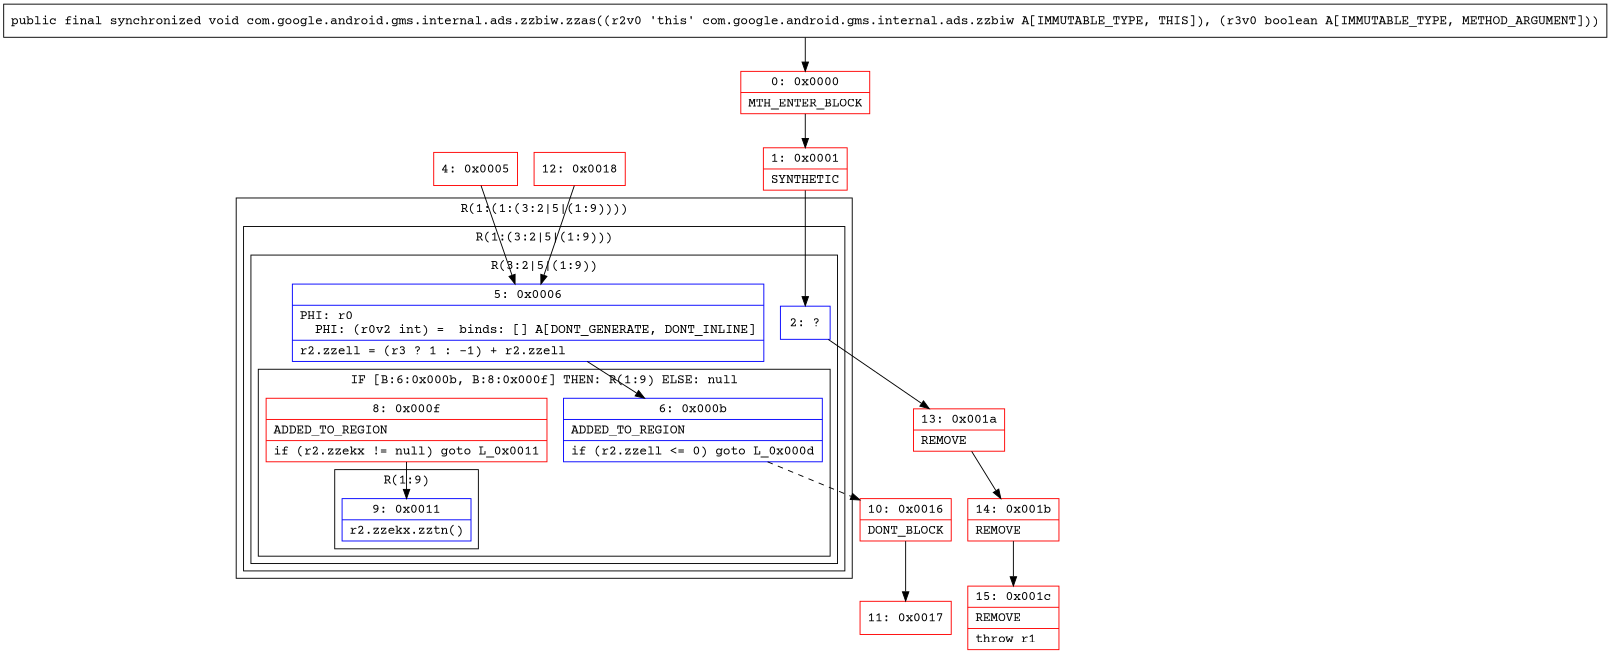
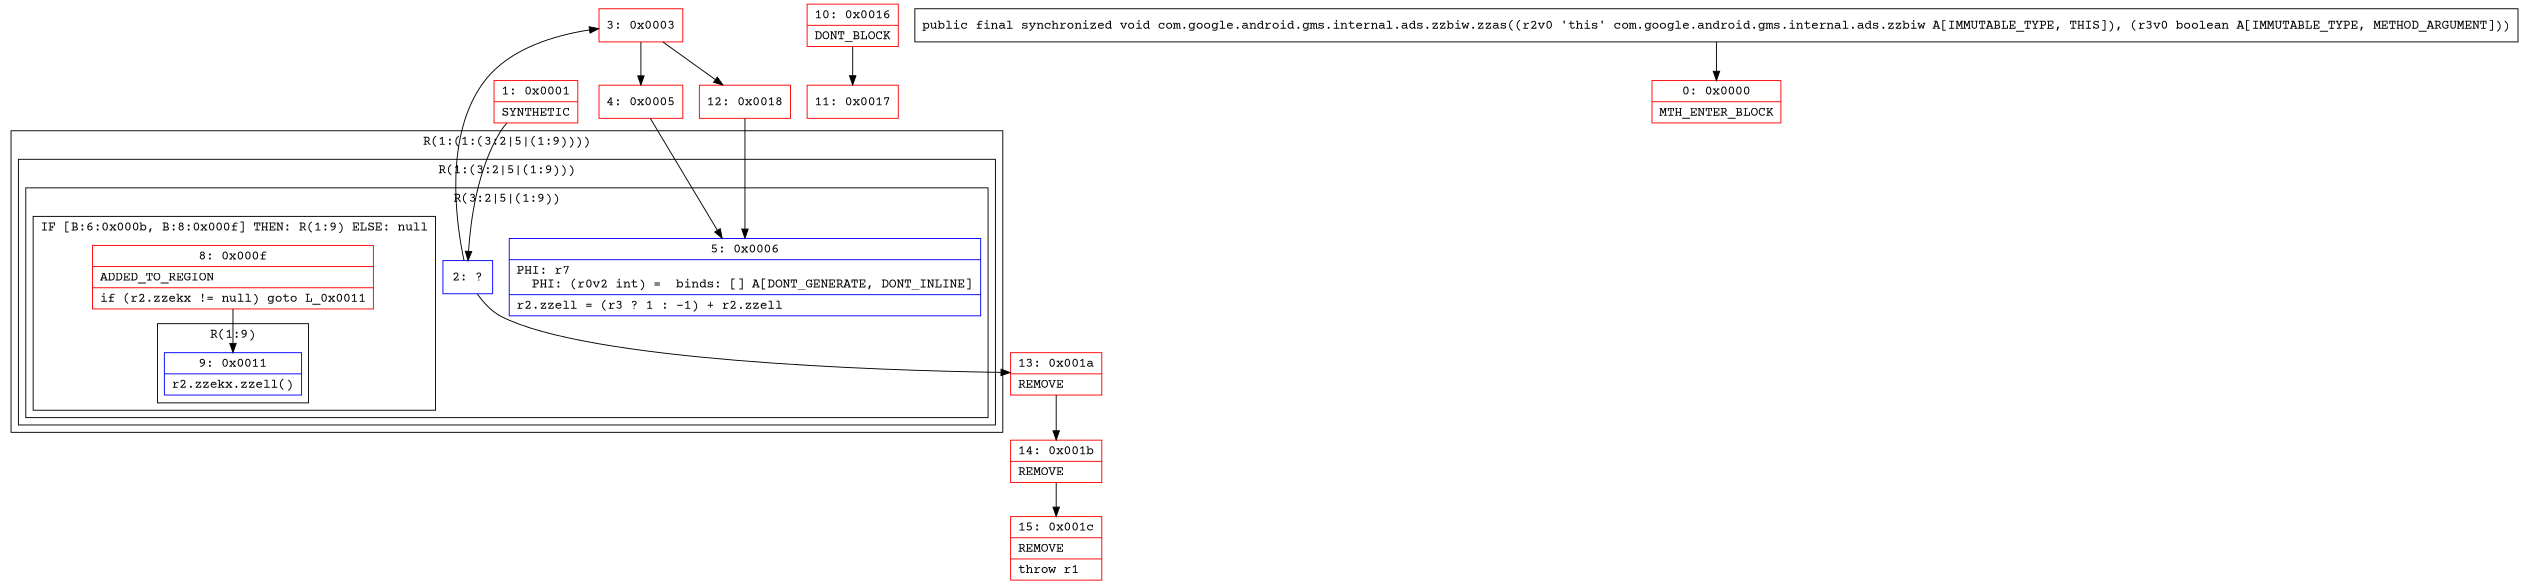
node "3: 0x0003": added
edge "0: 0x0000" -> "1: 0x0001": removed
node "5: 0x0006": text "PHI: r0" -> "PHI: r7"
node "6: 0x000b": removed
node "9: 0x0011": text "r2.zzekx.zztn()" -> "r2.zzekx.zzell()"
